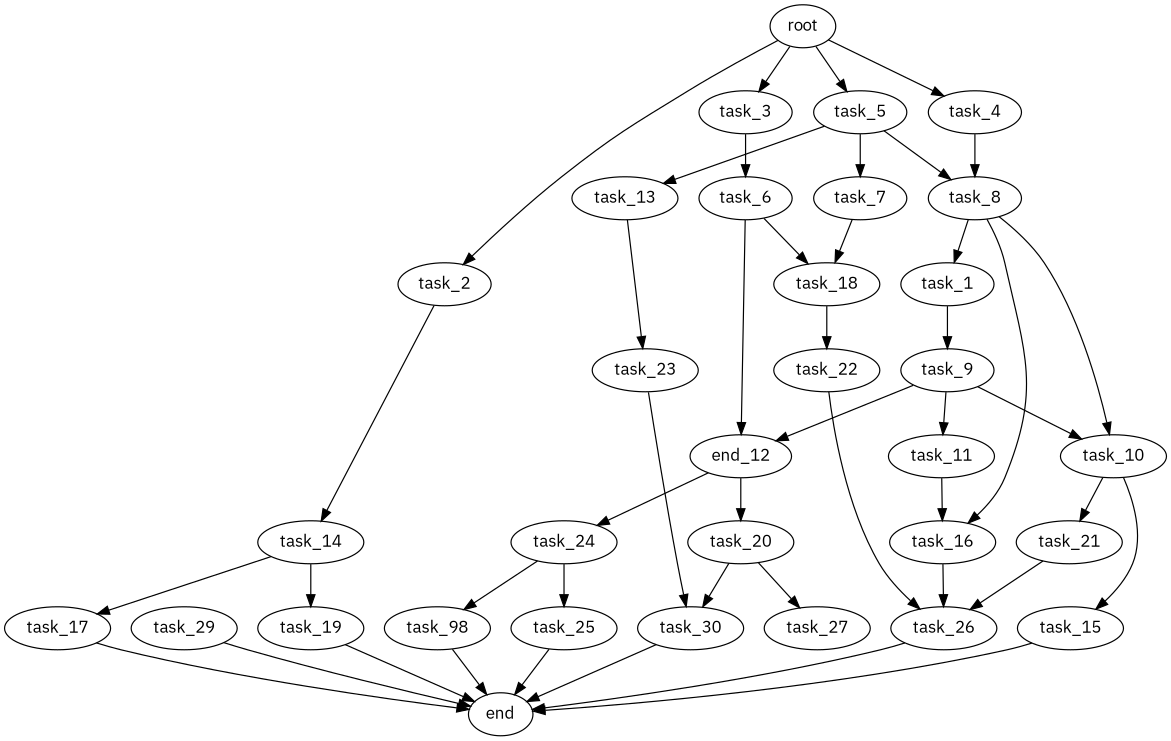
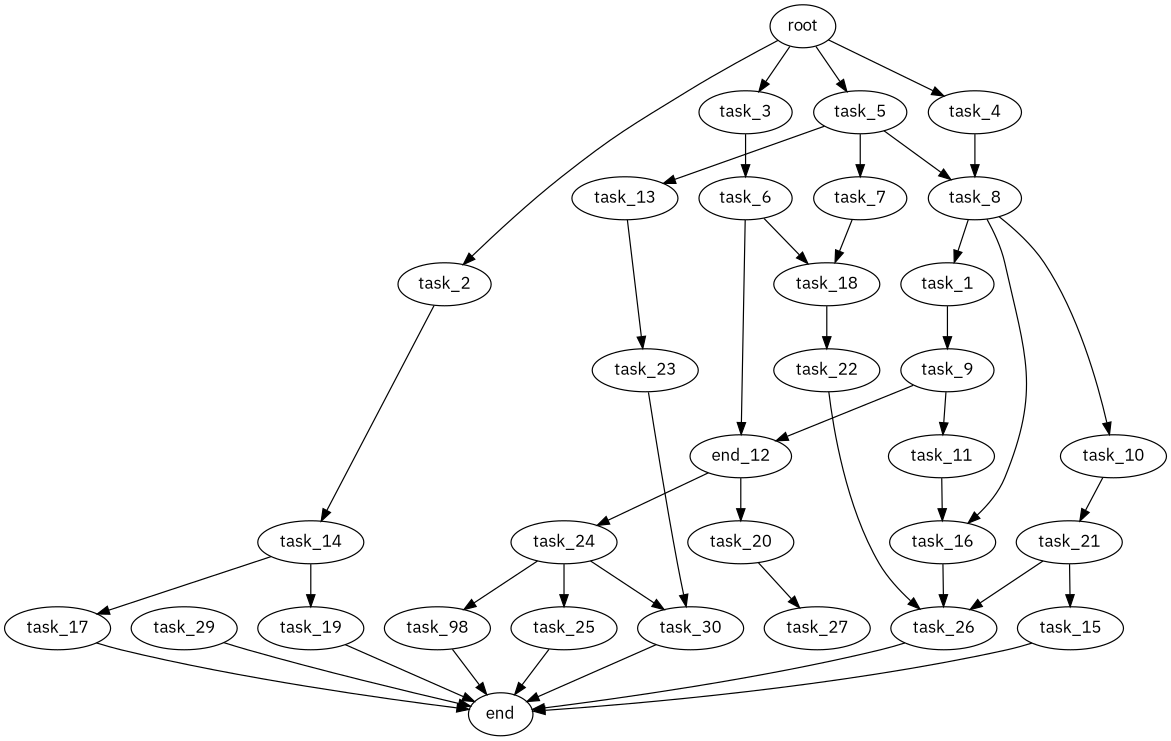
edge "task_9" -> "task_10": removed
edge "task_10" -> "task_15": now "task_21" -> "task_15"
edge "task_20" -> "task_30": now "task_24" -> "task_30"
